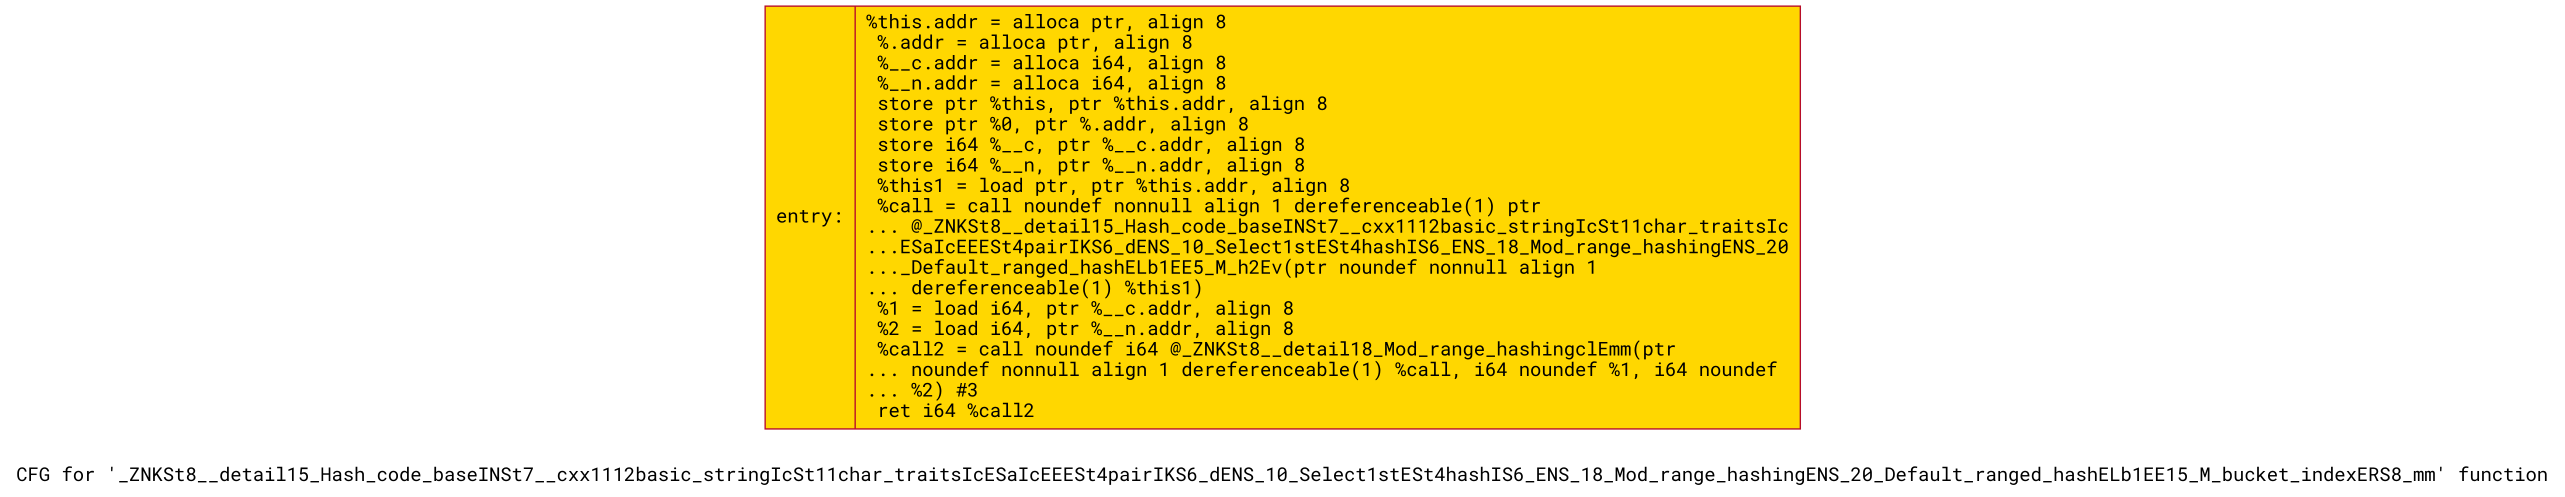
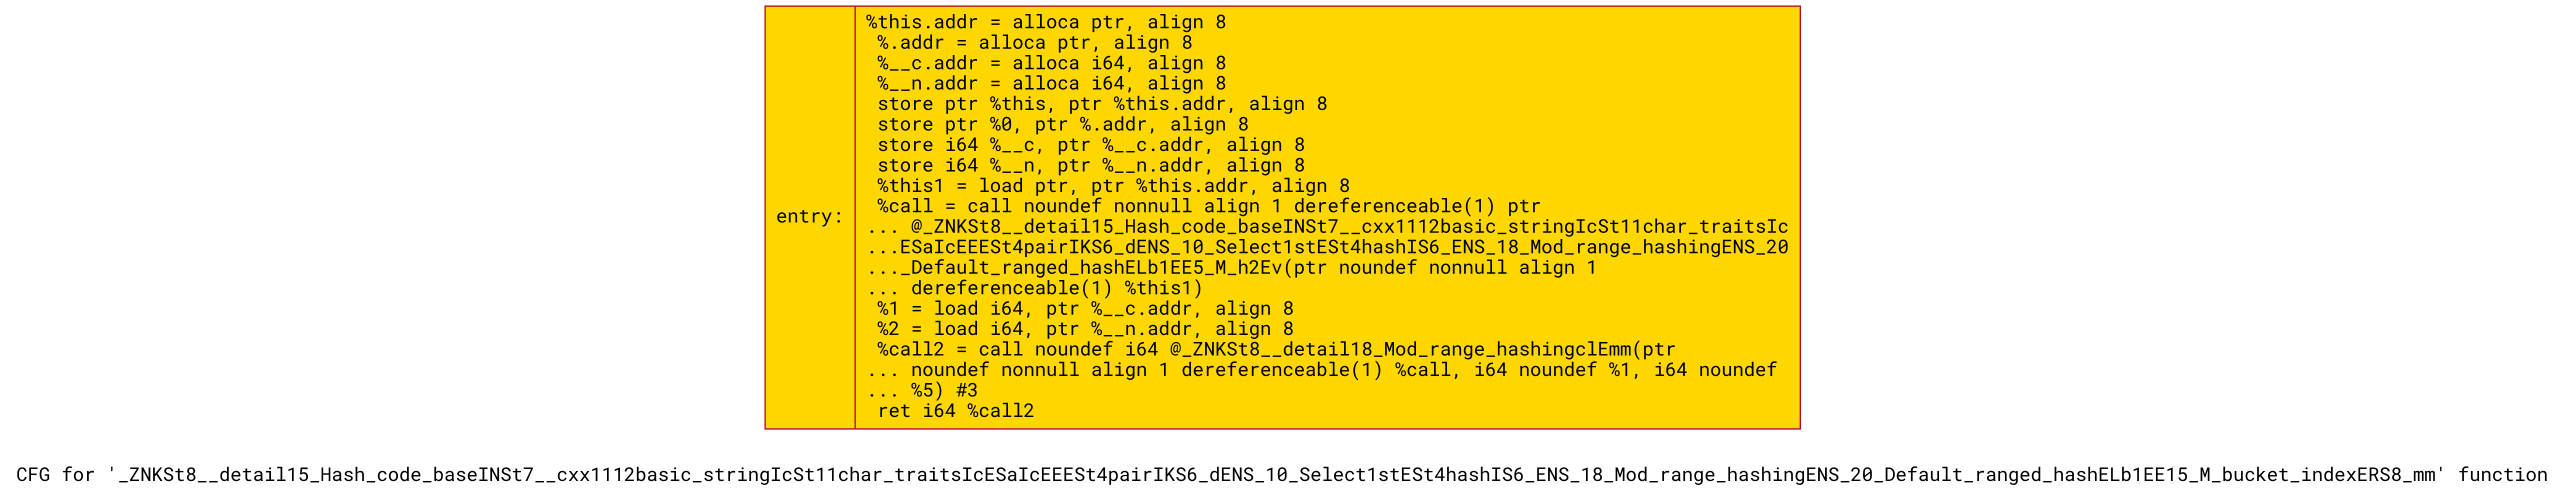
node "entry:": text "... %2) #3" -> "... %5) #3"
